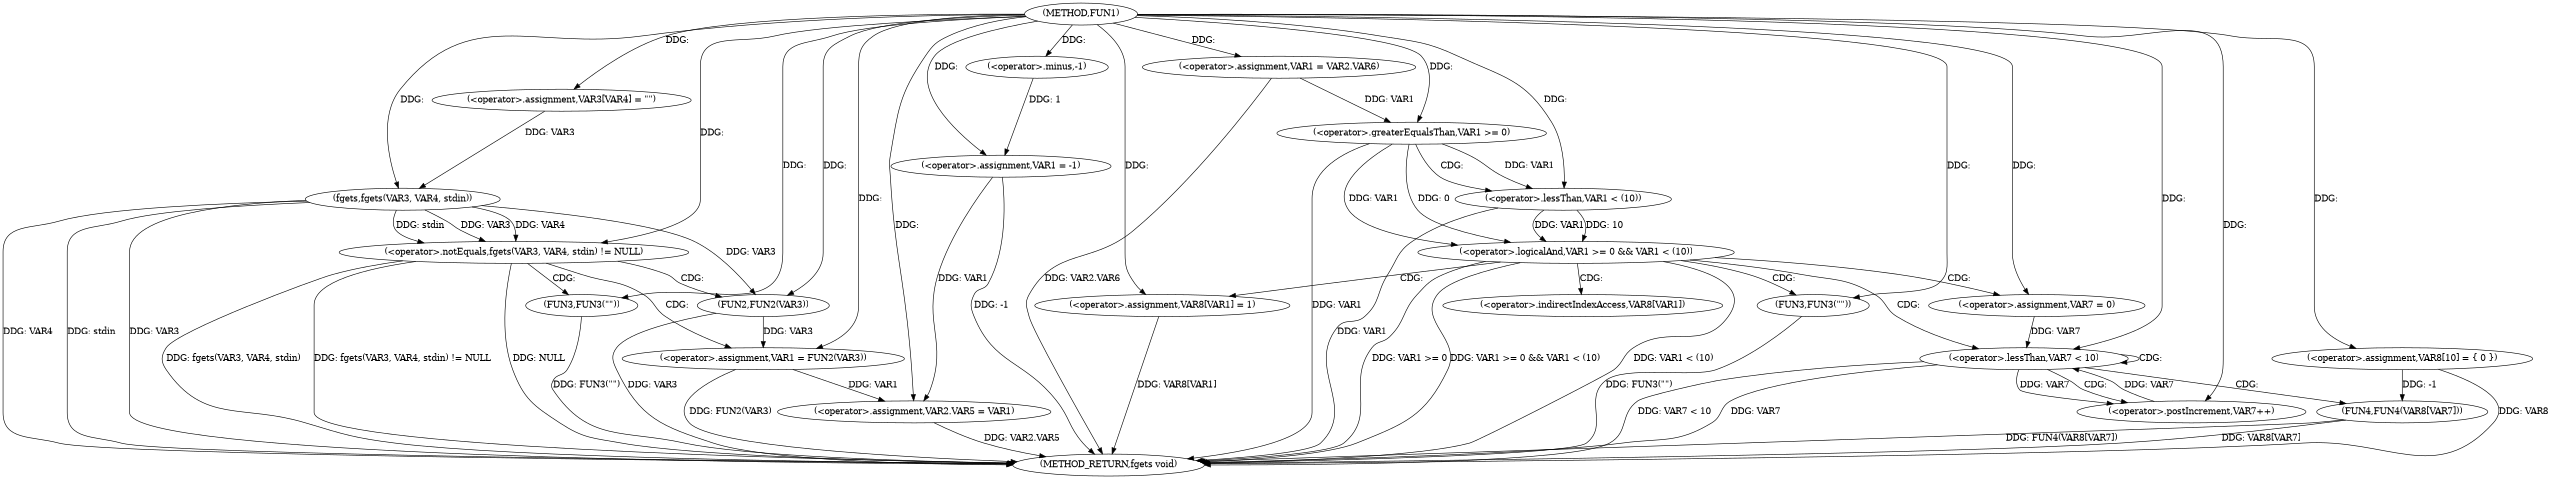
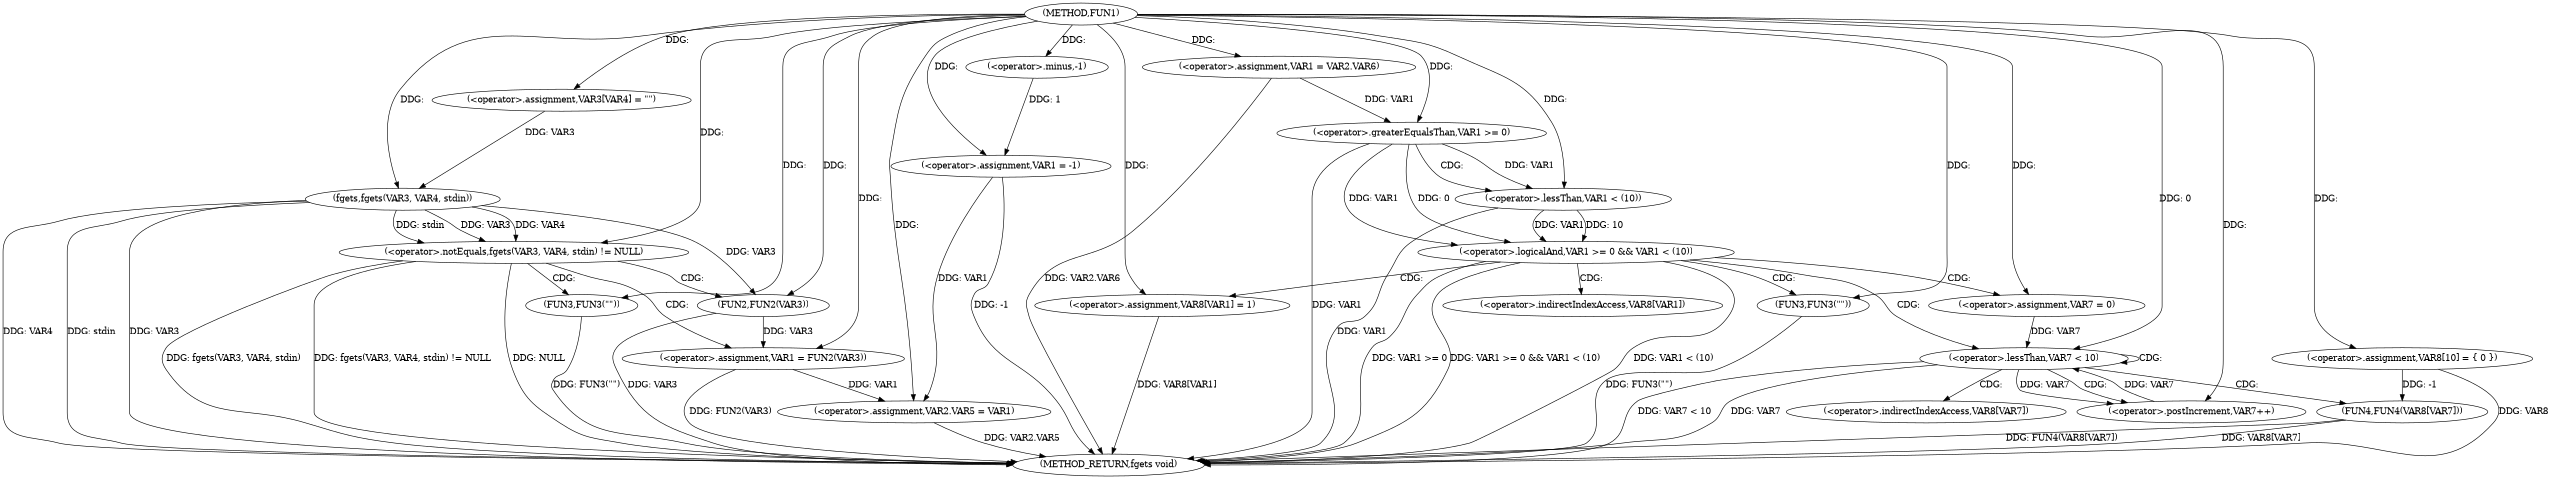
edge "(METHOD,FUN1)" -> "(<operator>.lessThan,VAR7 < 10)": label "DDG: " -> "DDG: 0"
node "(<operator>.indirectIndexAccess,VAR8[VAR7])": added
